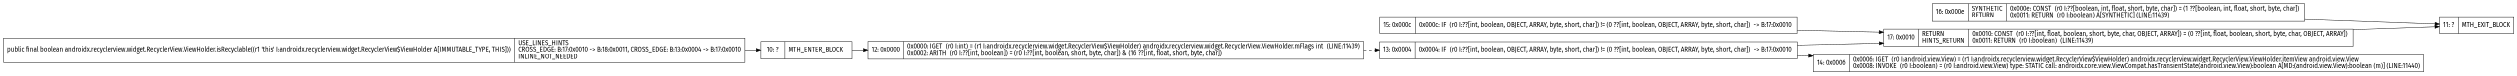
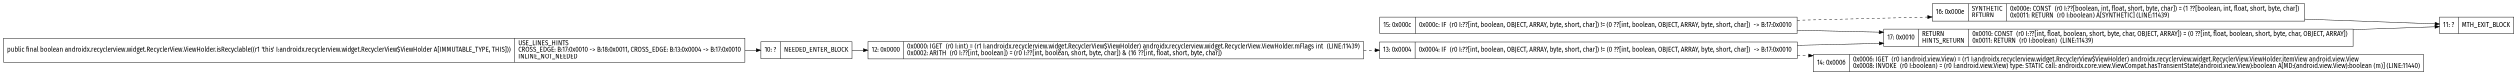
edge "15: 0x000c" -> "16: 0x000e": added
node "10: ?": text "MTH_ENTER_BLOCK" -> "NEEDED_ENTER_BLOCK"
edge "13: 0x0004" -> "14: 0x0006": style solid -> dashed
